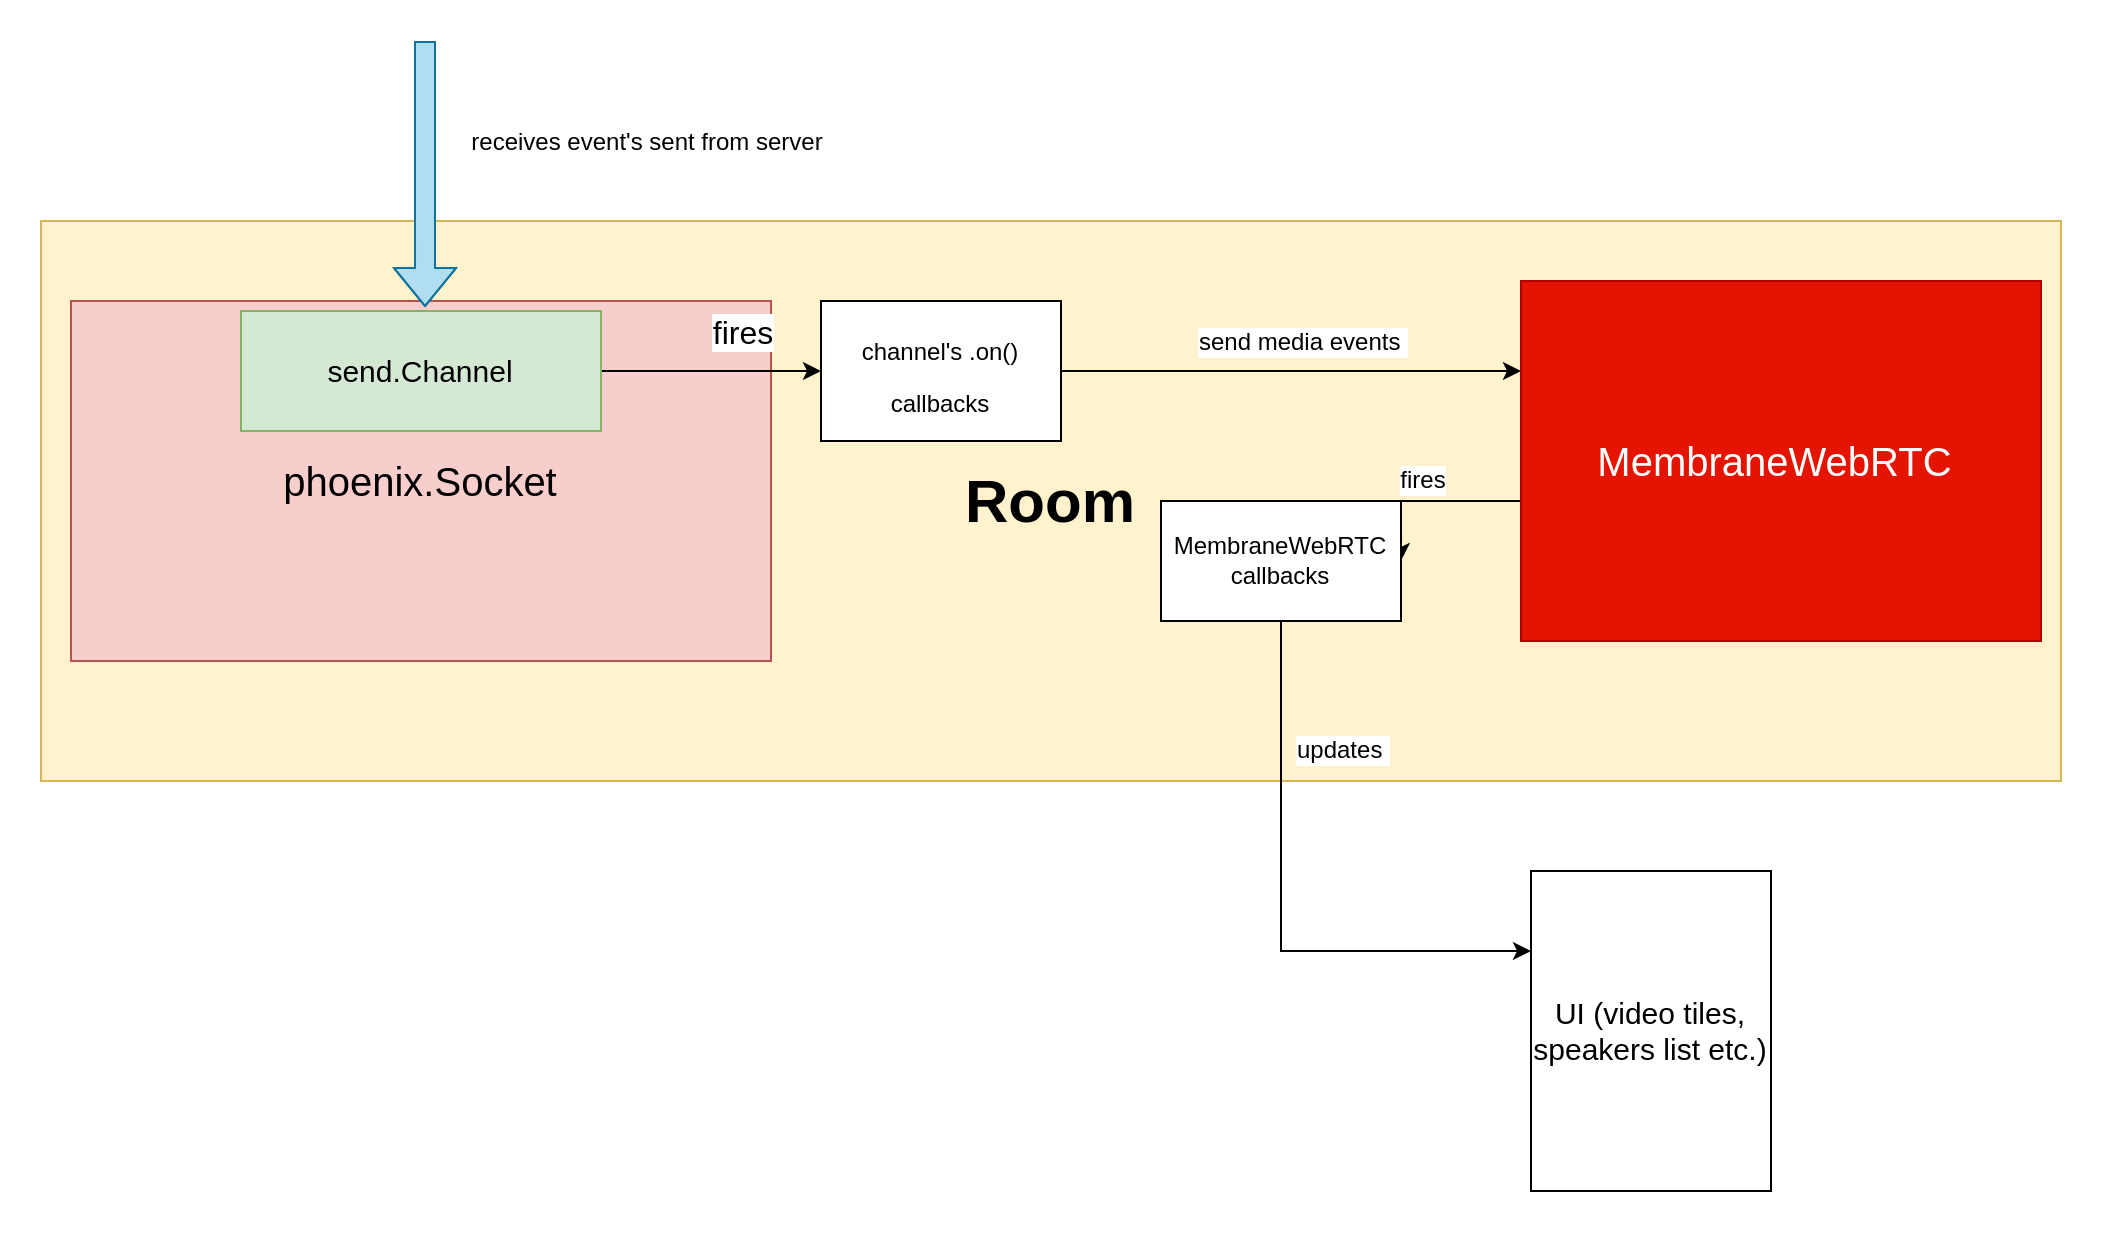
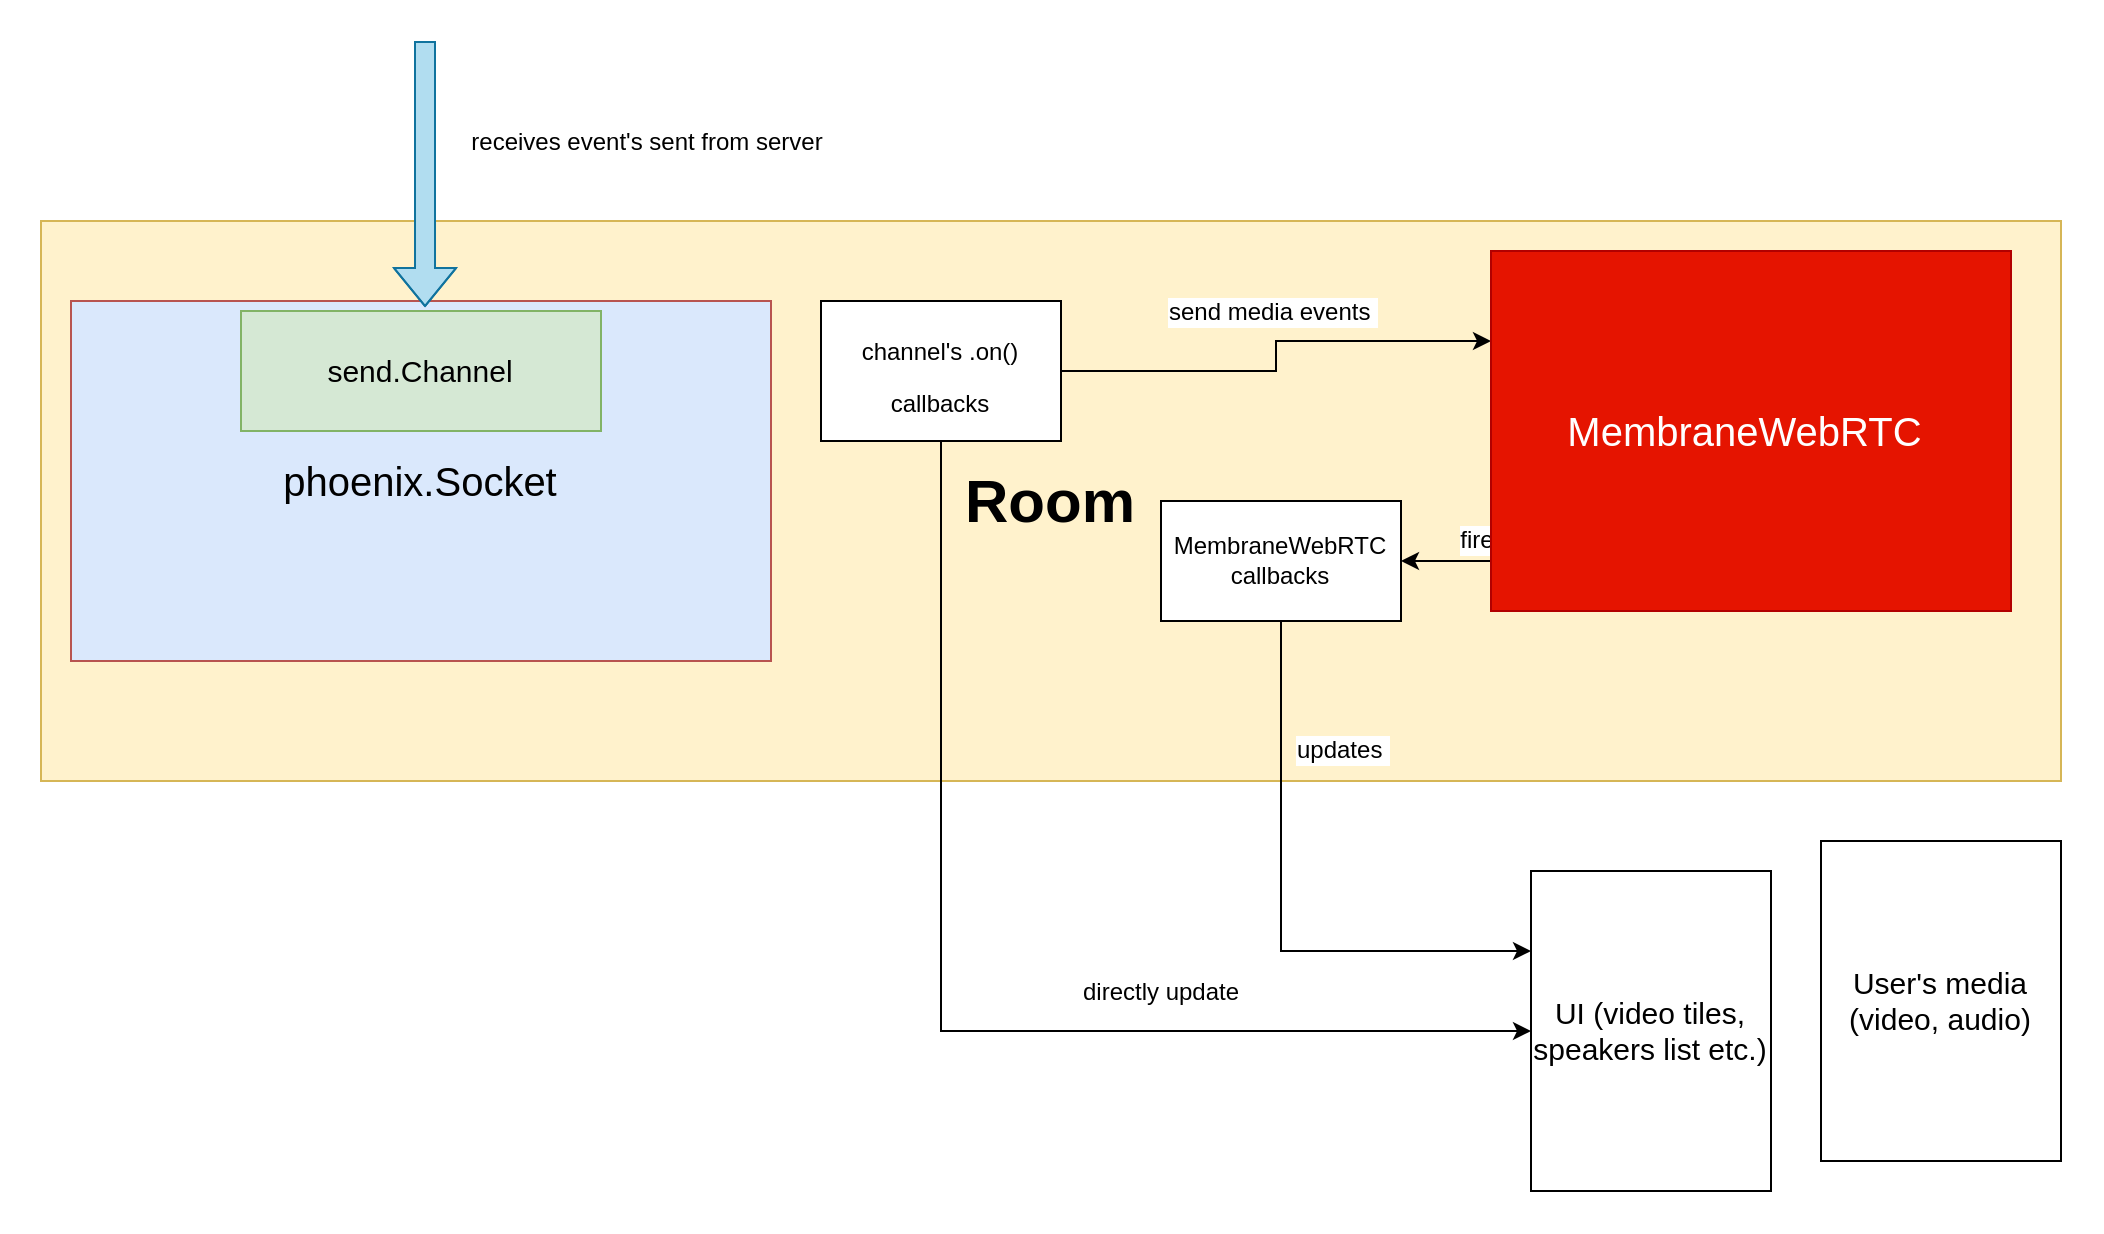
edge "send.Channel" -> "channel's .on() callbacks": removed, label "fires"
node "MembraneWebRTC": moved (1781, 461) -> (1751, 431)
node "phoenix.Socket": fillcolor #f8cecc -> #dae8fc
node "User's media (video, audio)": added
edge "channel's .on() callbacks" -> "UI (video tiles, speakers list etc.)": added, label "directly update"
